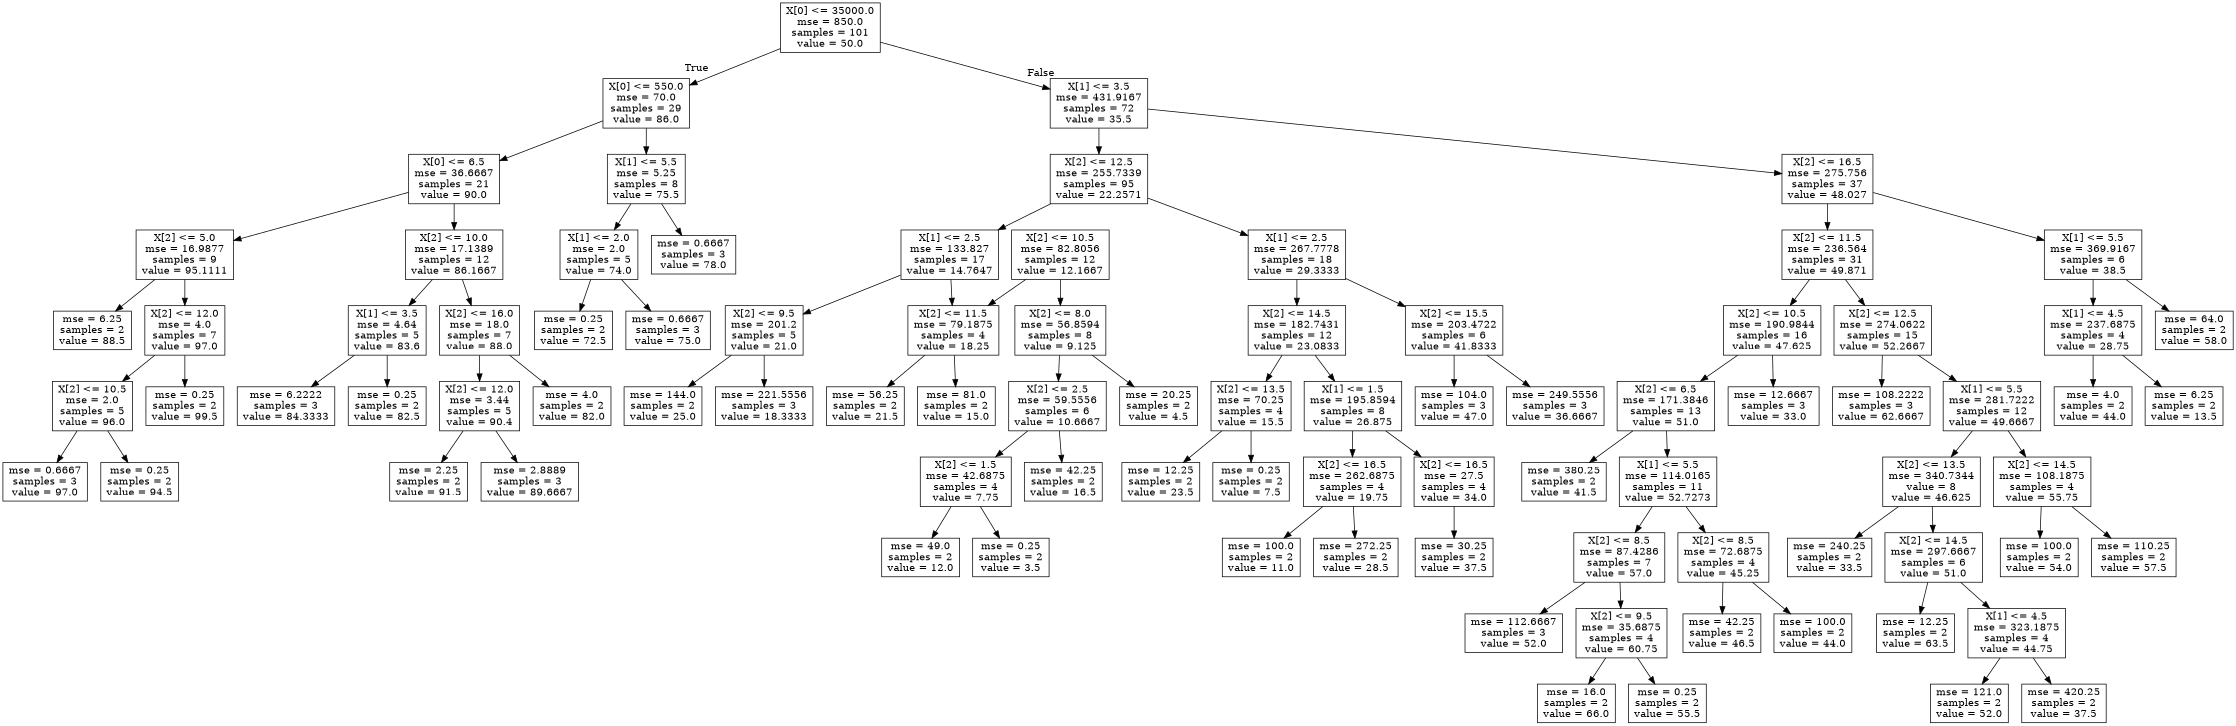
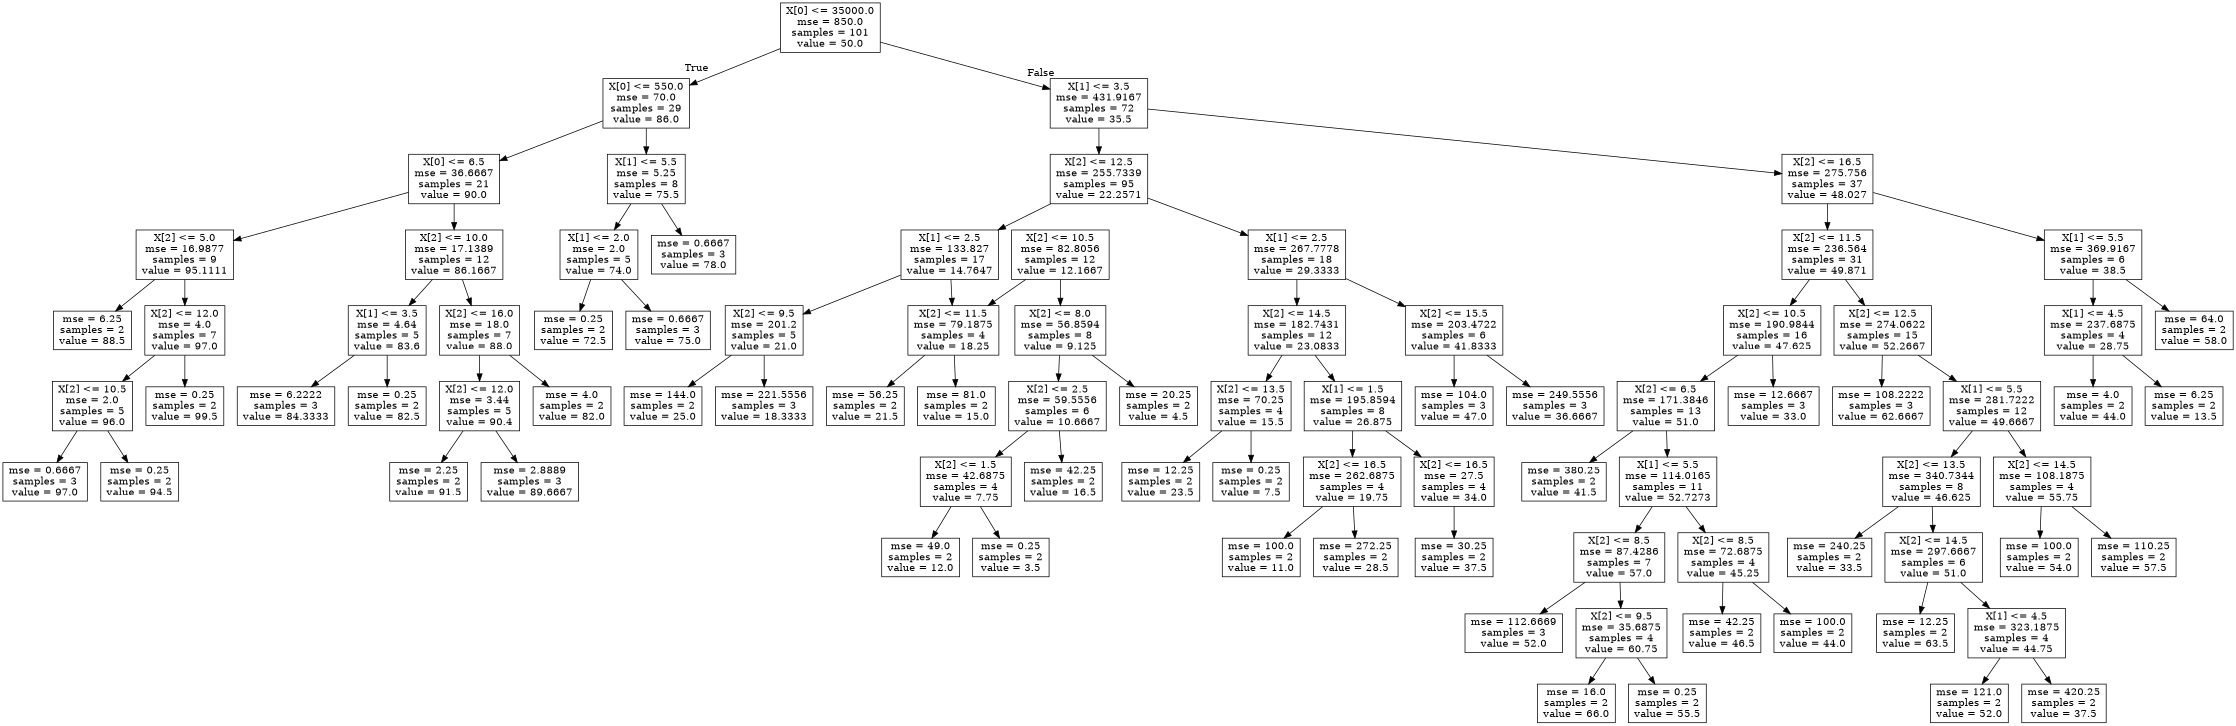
node "X[2] <= 13.5 mse = 340.7344 value = 8 value = 46.625": label "X[2] <= 13.5 mse = 340.7344 value = 8 value = 46.625" -> "X[2] <= 13.5 mse = 340.7344 samples = 8 value = 46.625"
node "mse = 112.6667 samples = 3 value = 52.0": label "mse = 112.6667 samples = 3 value = 52.0" -> "mse = 112.6669 samples = 3 value = 52.0"
